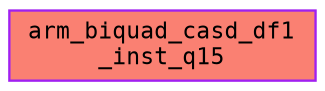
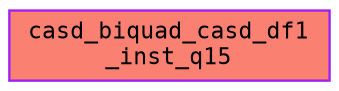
node "arm_biquad_casd_df1 _inst_q15": label "arm_biquad_casd_df1 _inst_q15" -> "casd_biquad_casd_df1 _inst_q15"
